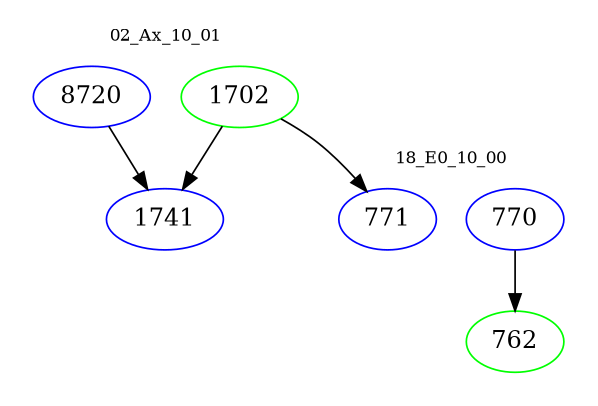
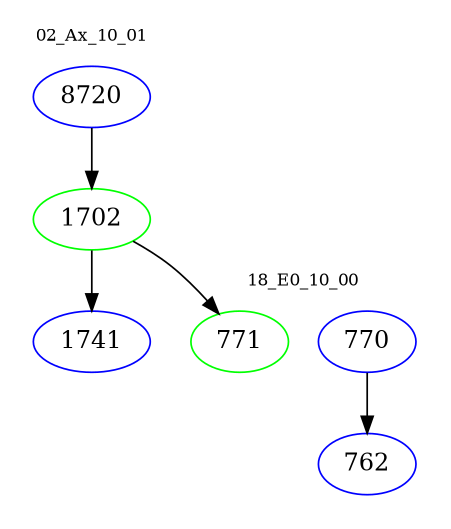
edge "8720" -> "1741": now "8720" -> "1702"
node "771": color blue -> green
node "762": color green -> blue
